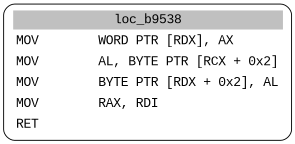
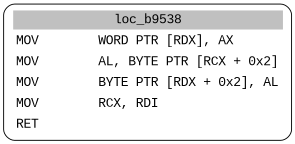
node "loc_b9538": text "MOV        RAX, RDI" -> "MOV        RCX, RDI"
